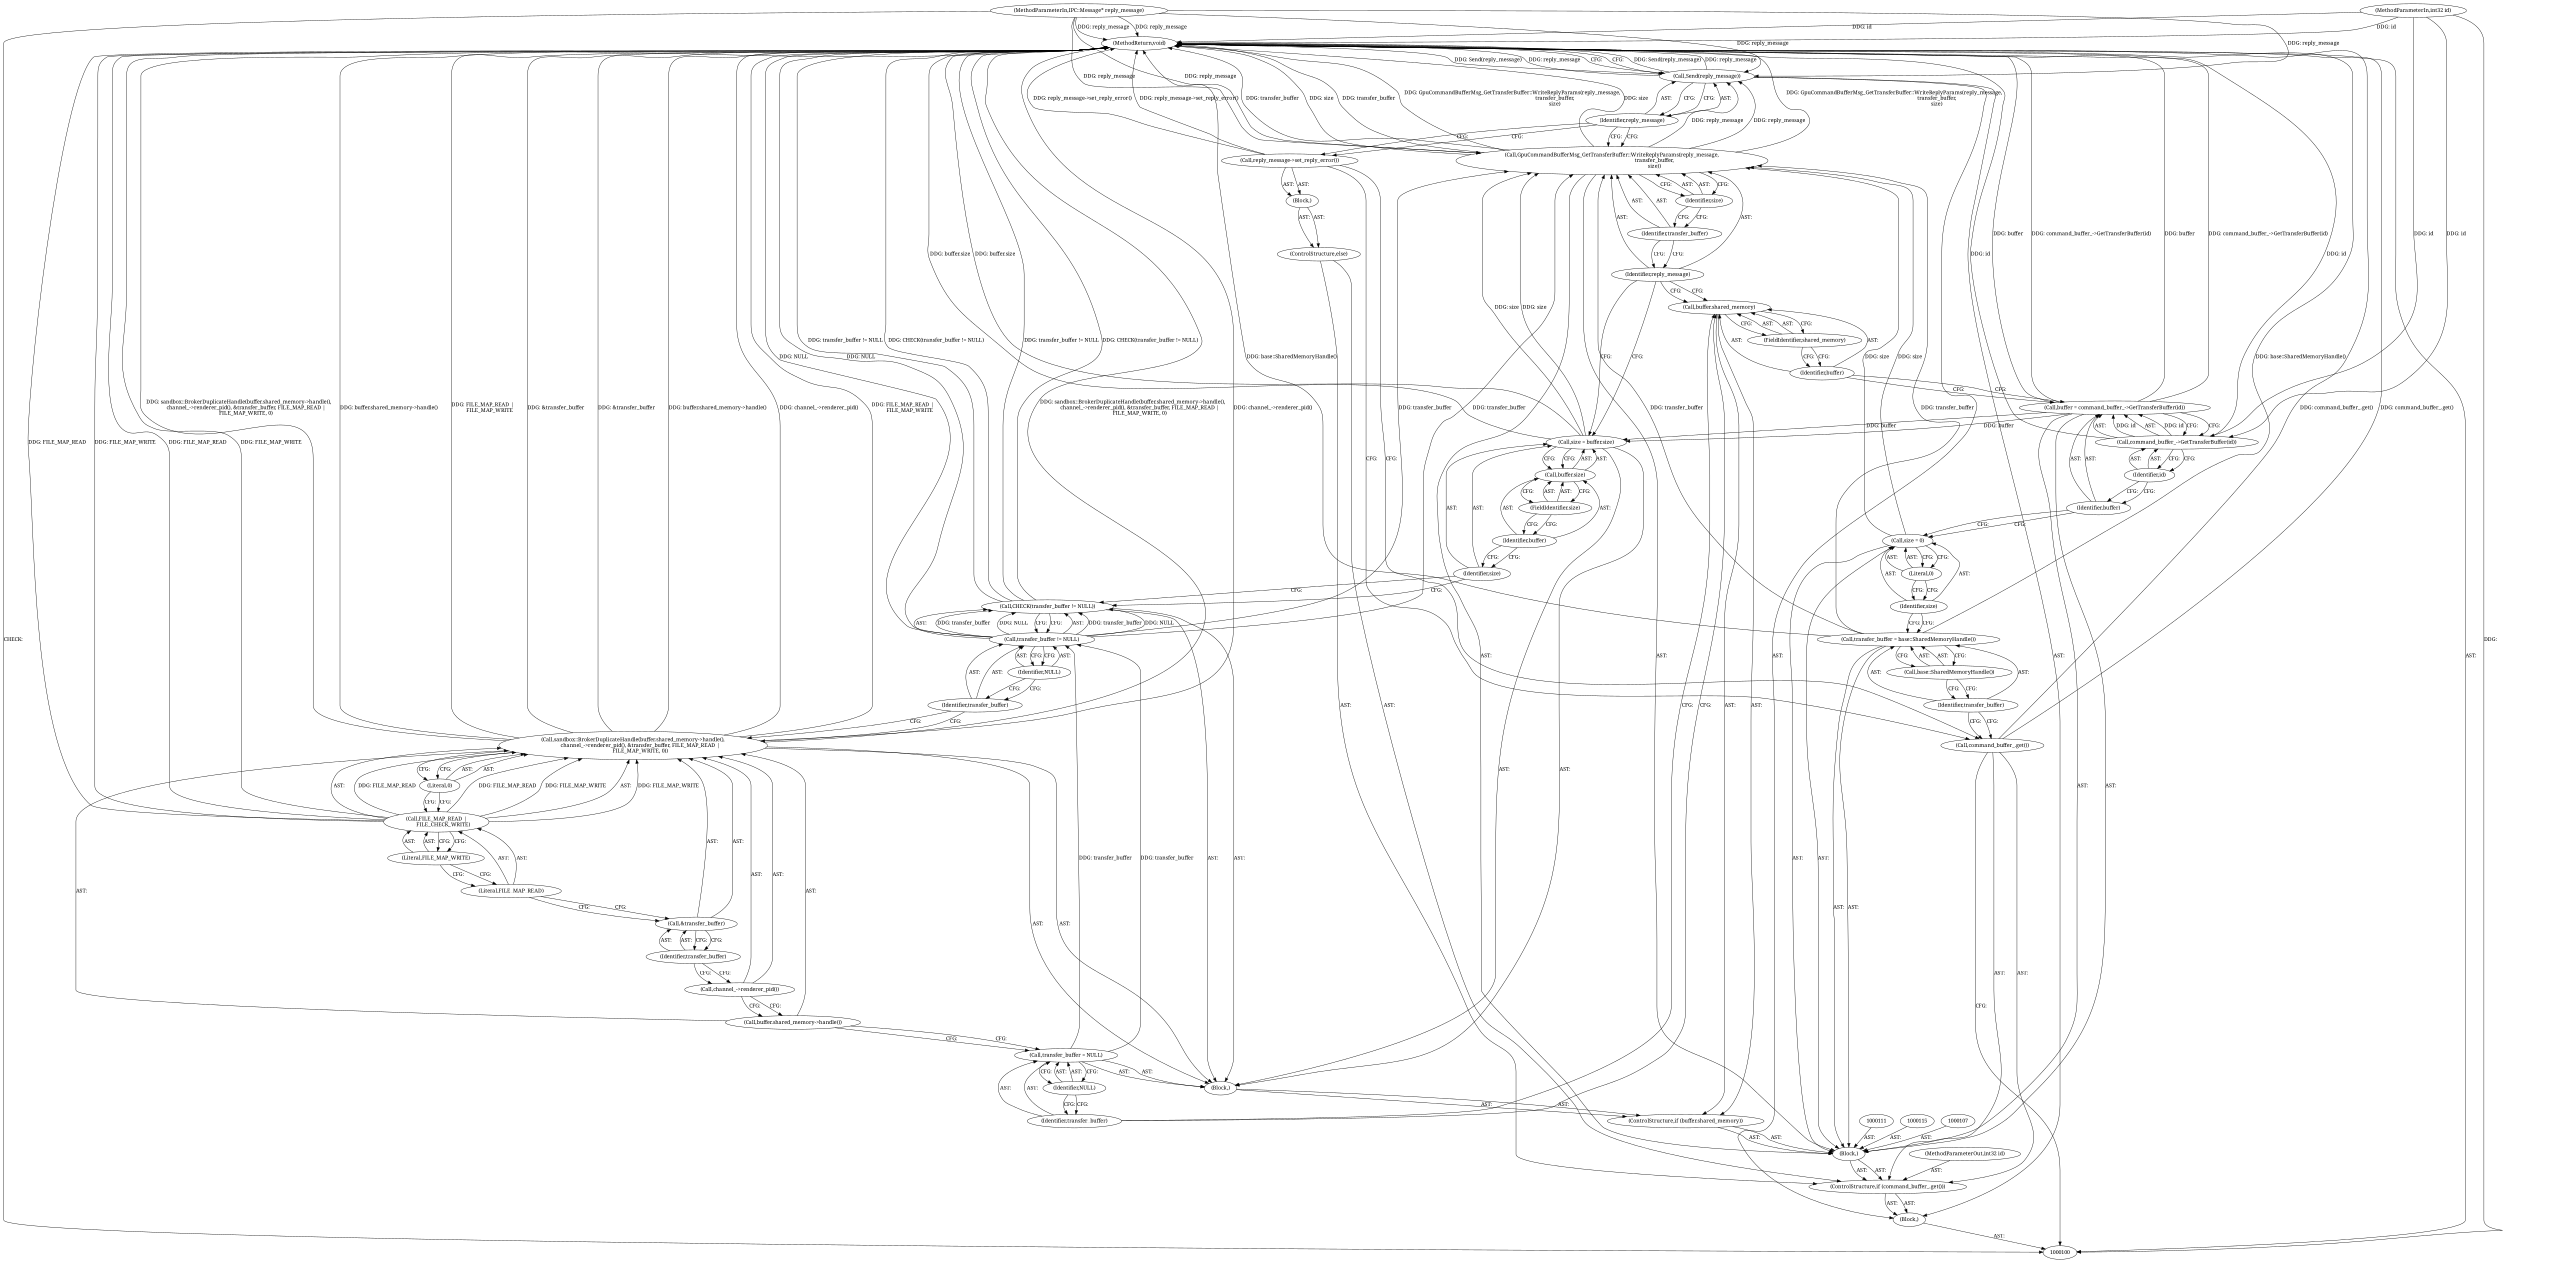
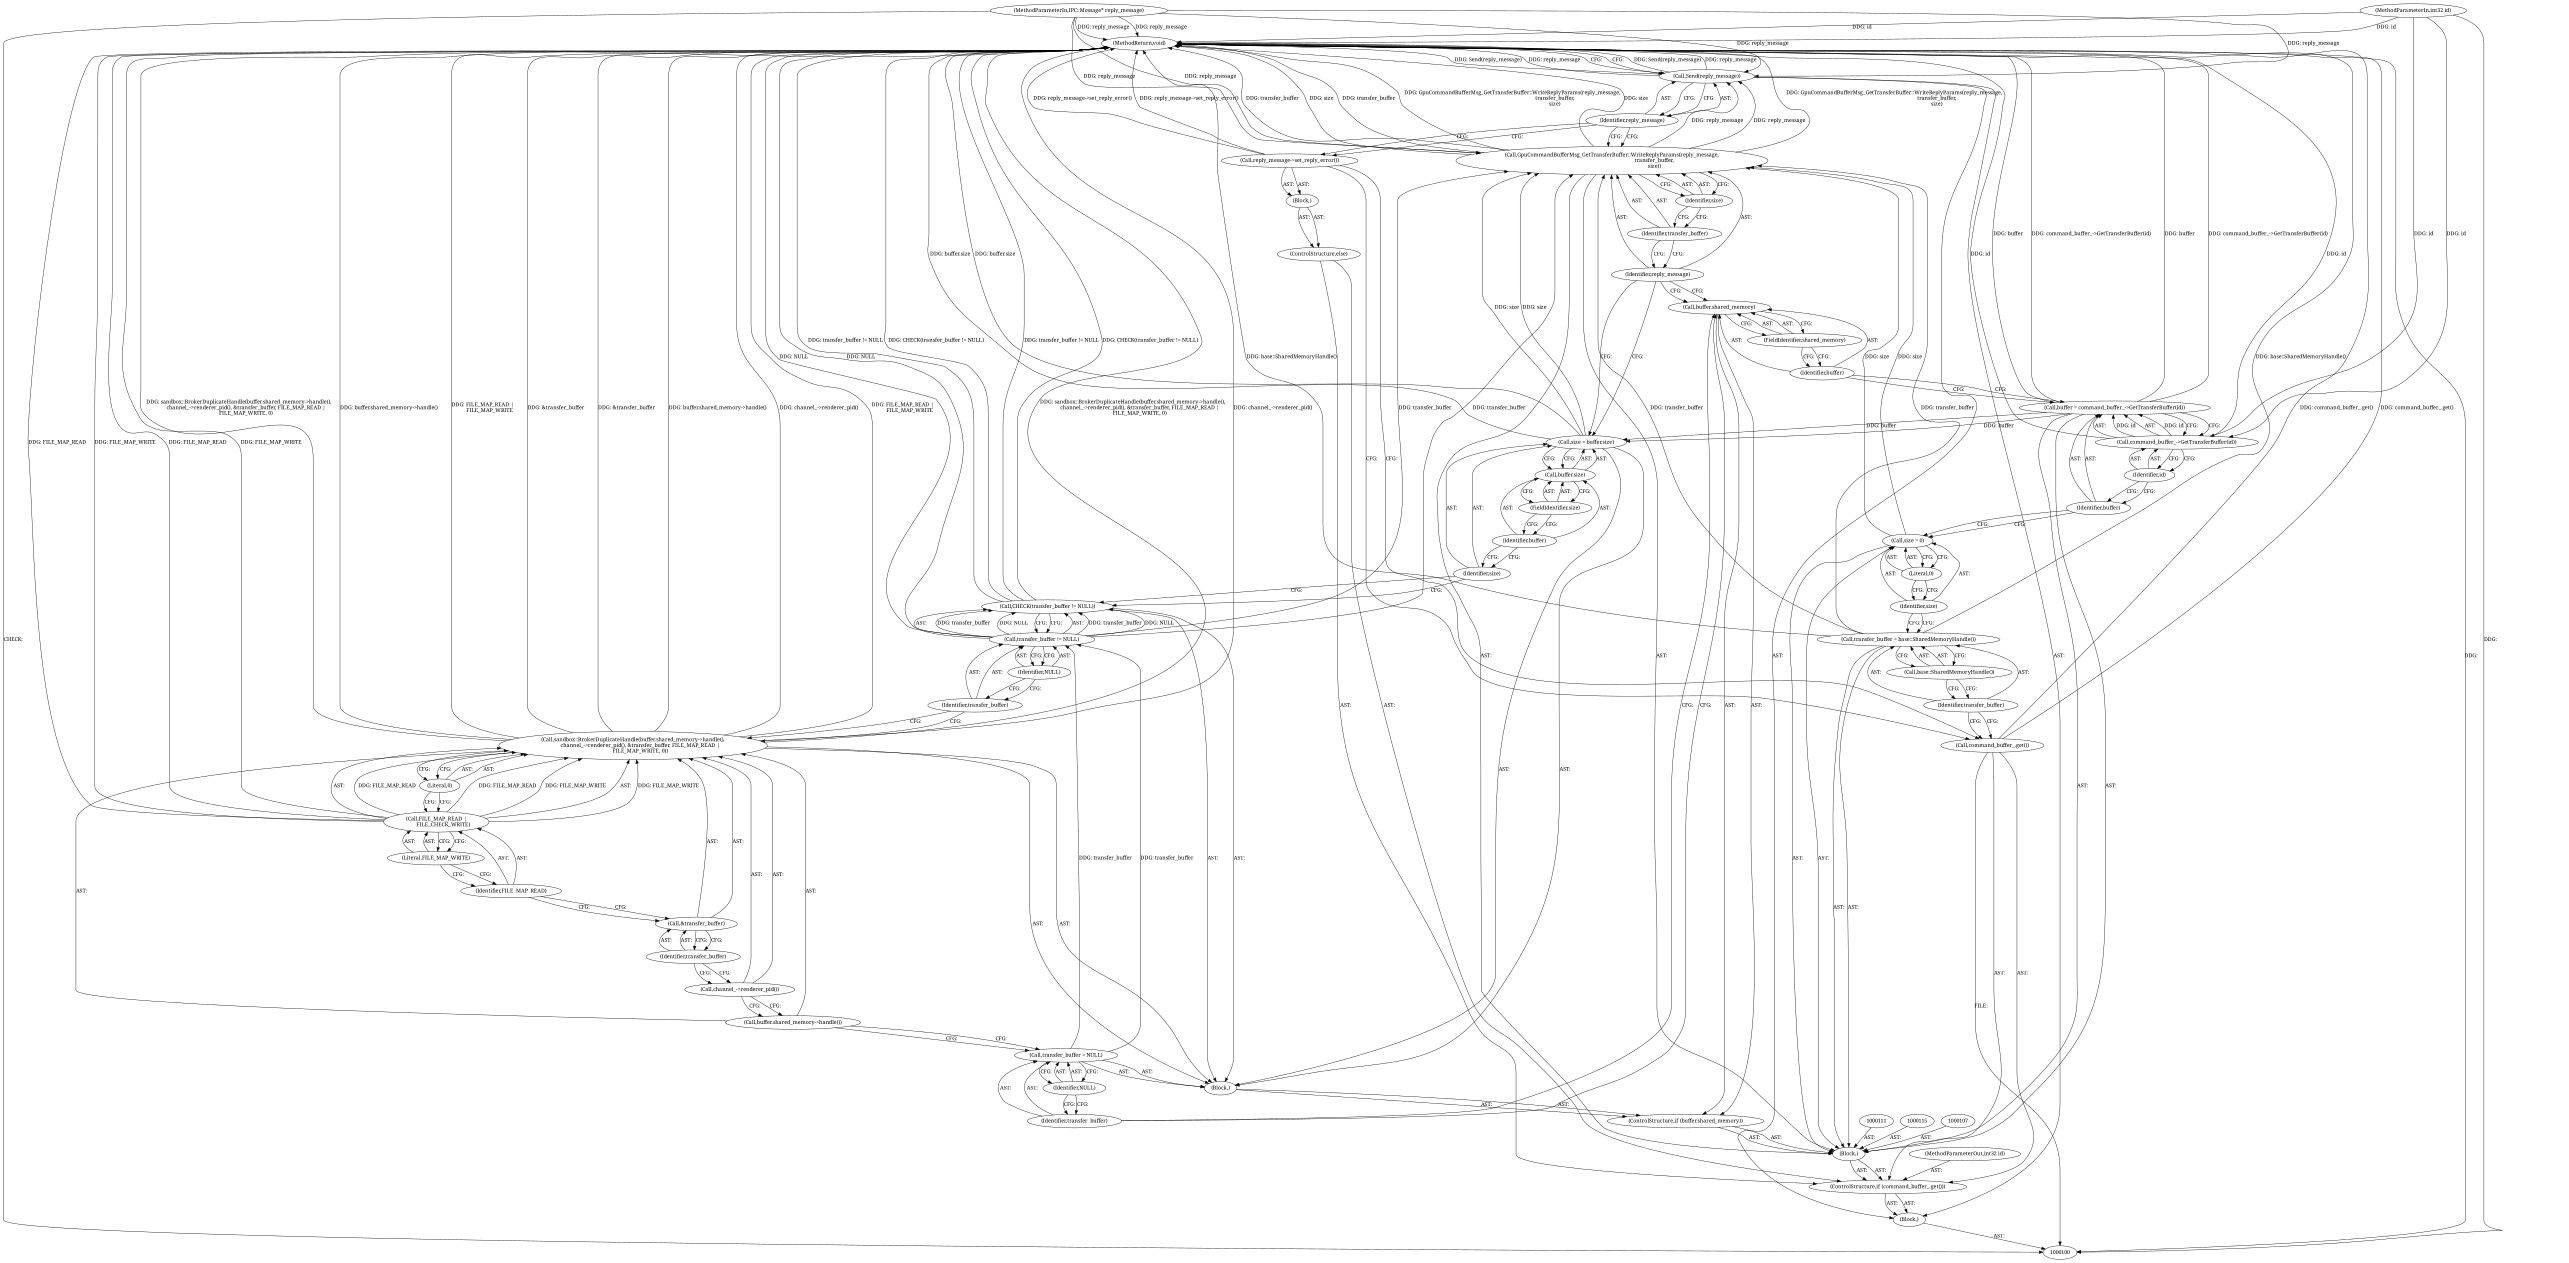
edge "(MethodReturn,void)" -> "1000100": label "AST: " -> "DDG: "
node "(Literal,FILE_MAP_READ)": label "(Literal,FILE_MAP_READ)" -> "(Identifier,FILE_MAP_READ)"
edge "(Call,command_buffer_.get())" -> "1000100": label "CFG: " -> "FILE: "
